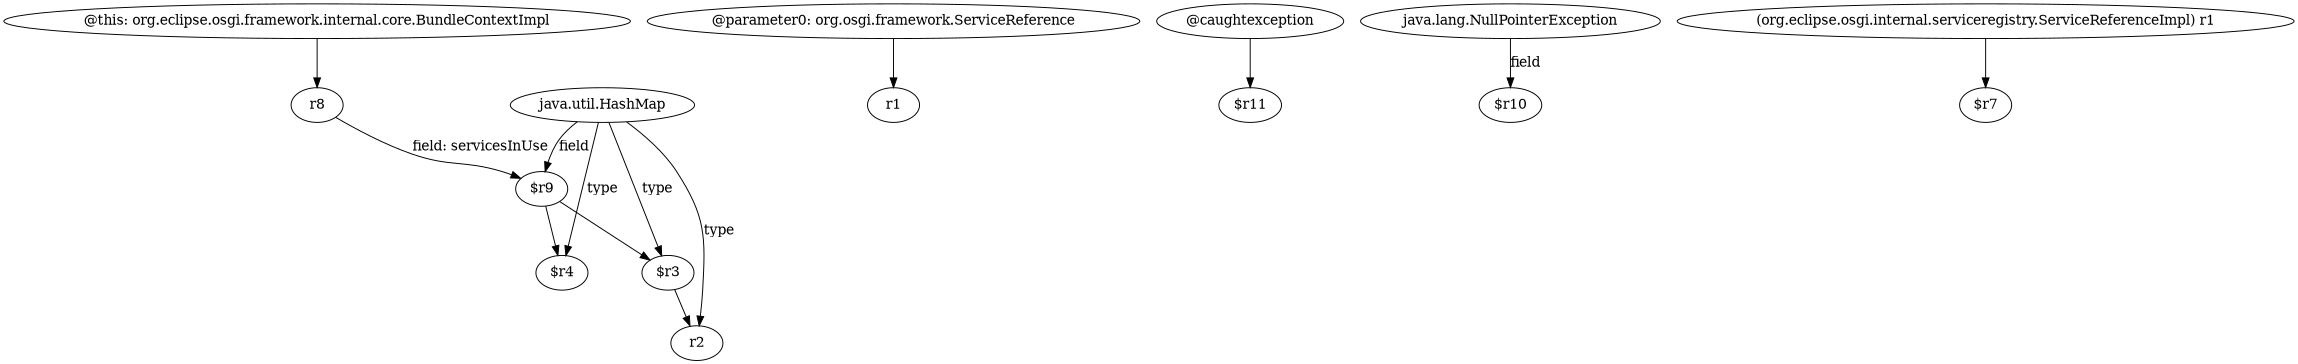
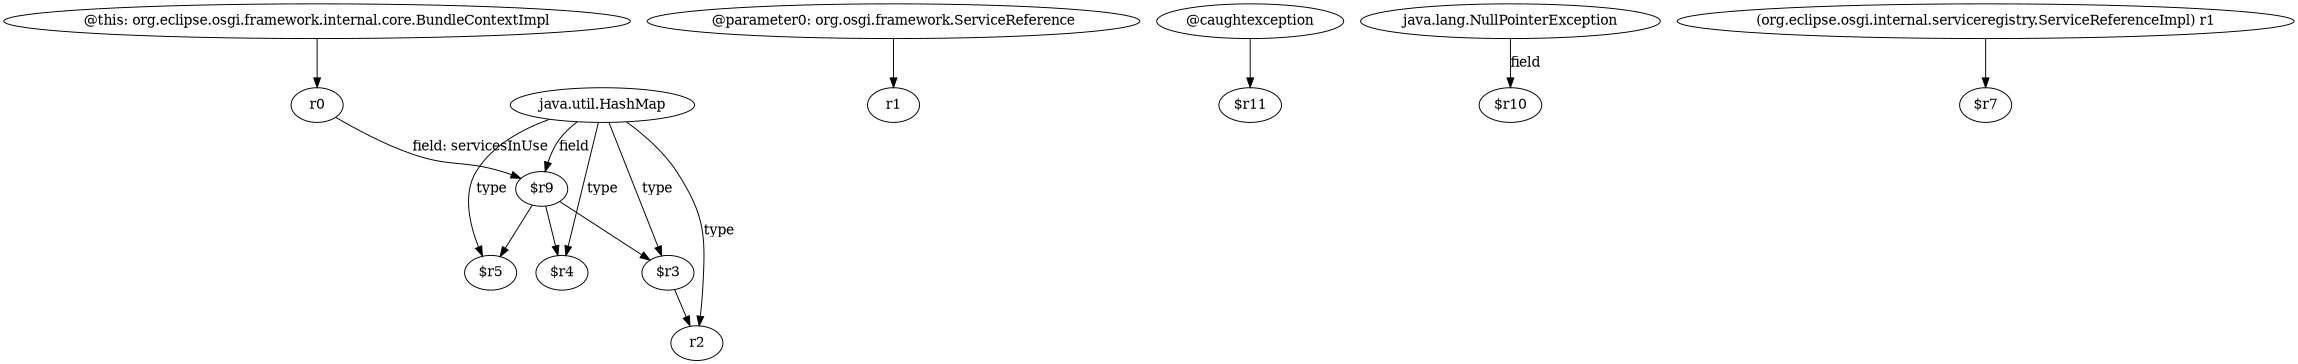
node "r8": label "r8" -> "r0"
node "$r5": added
